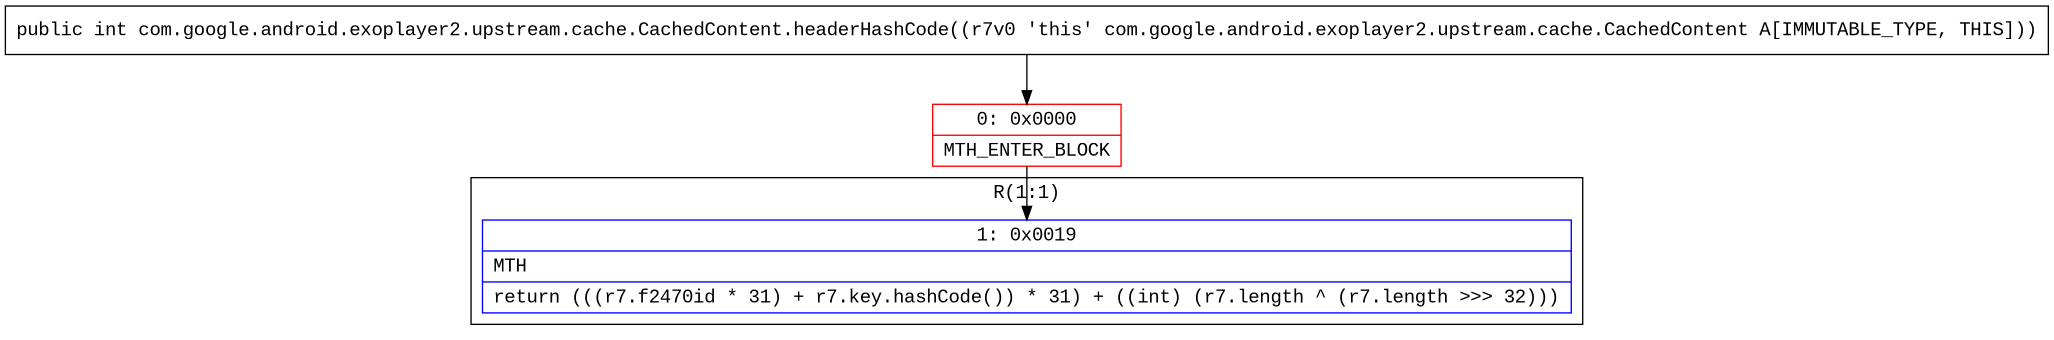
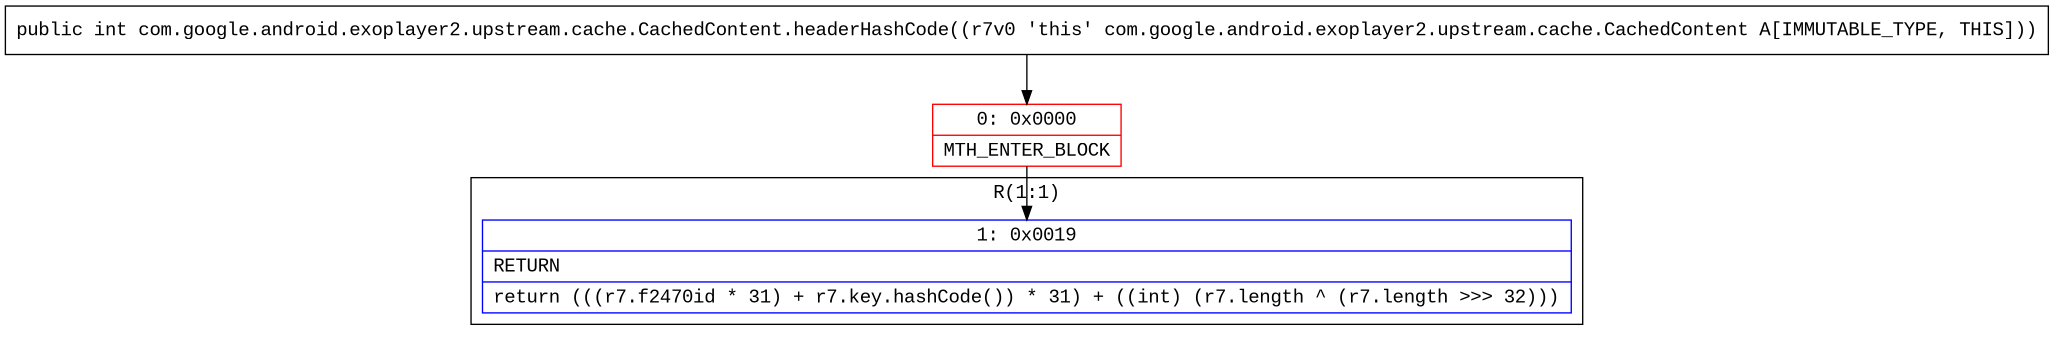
node "1: 0x0019": text "MTH" -> "RETURN"
